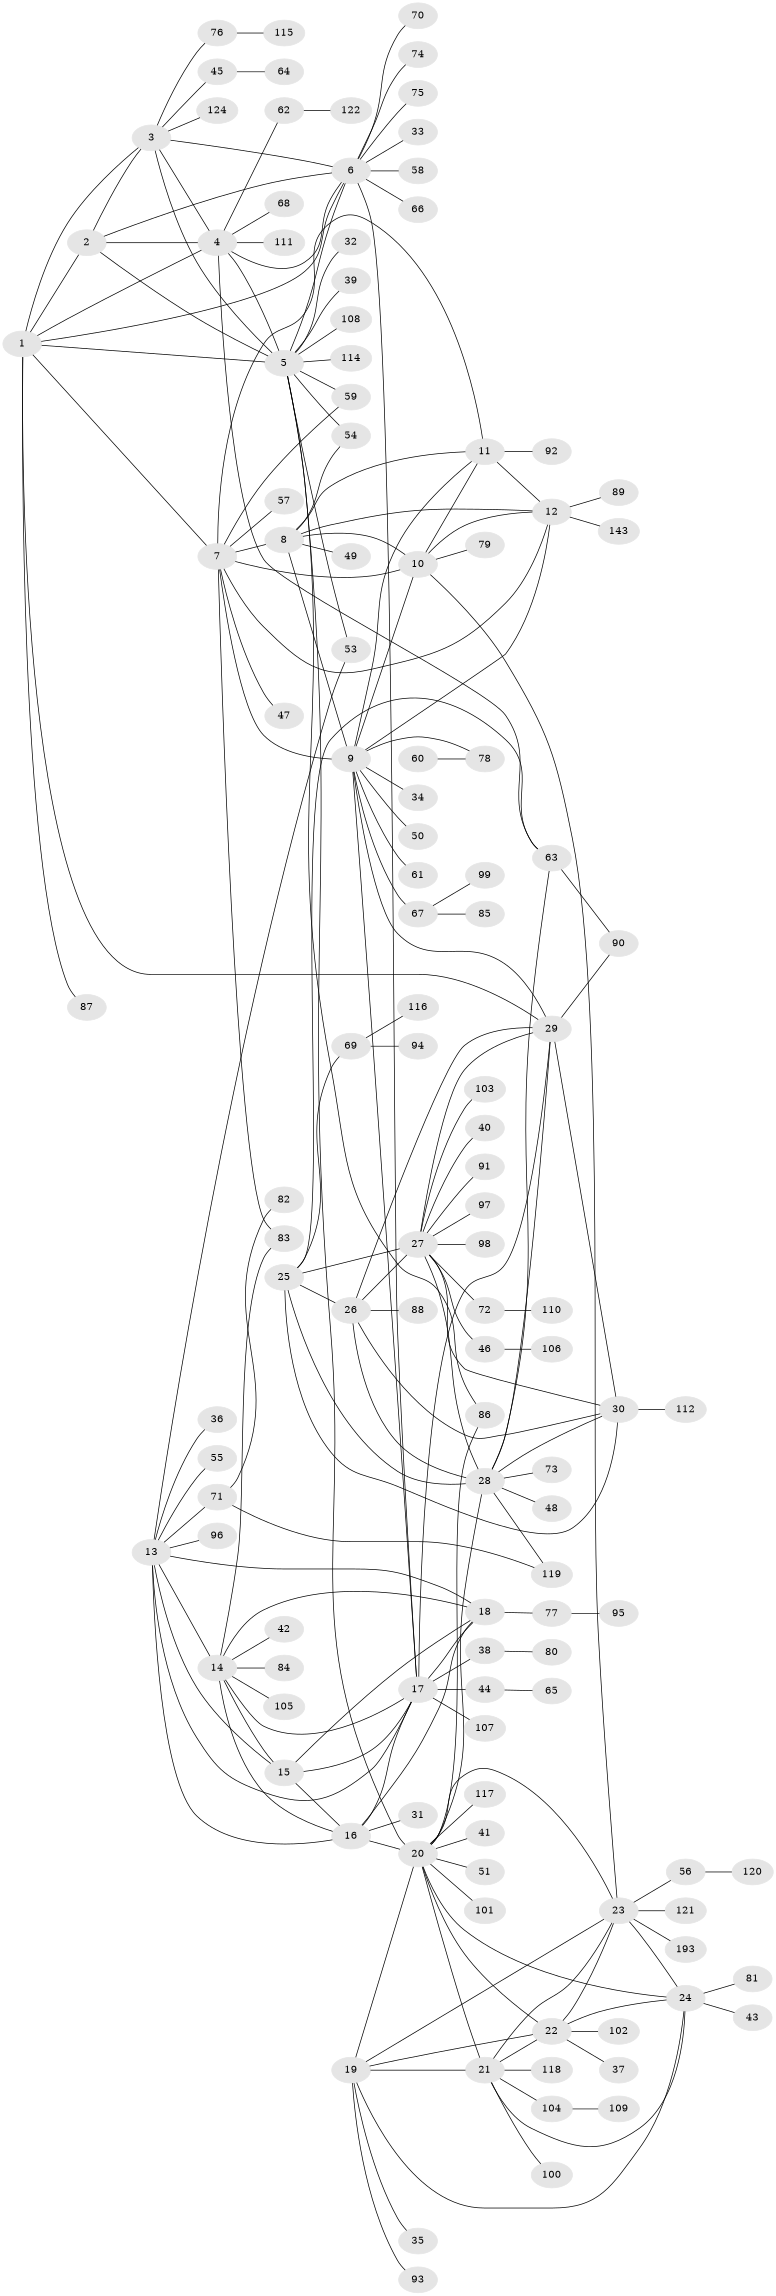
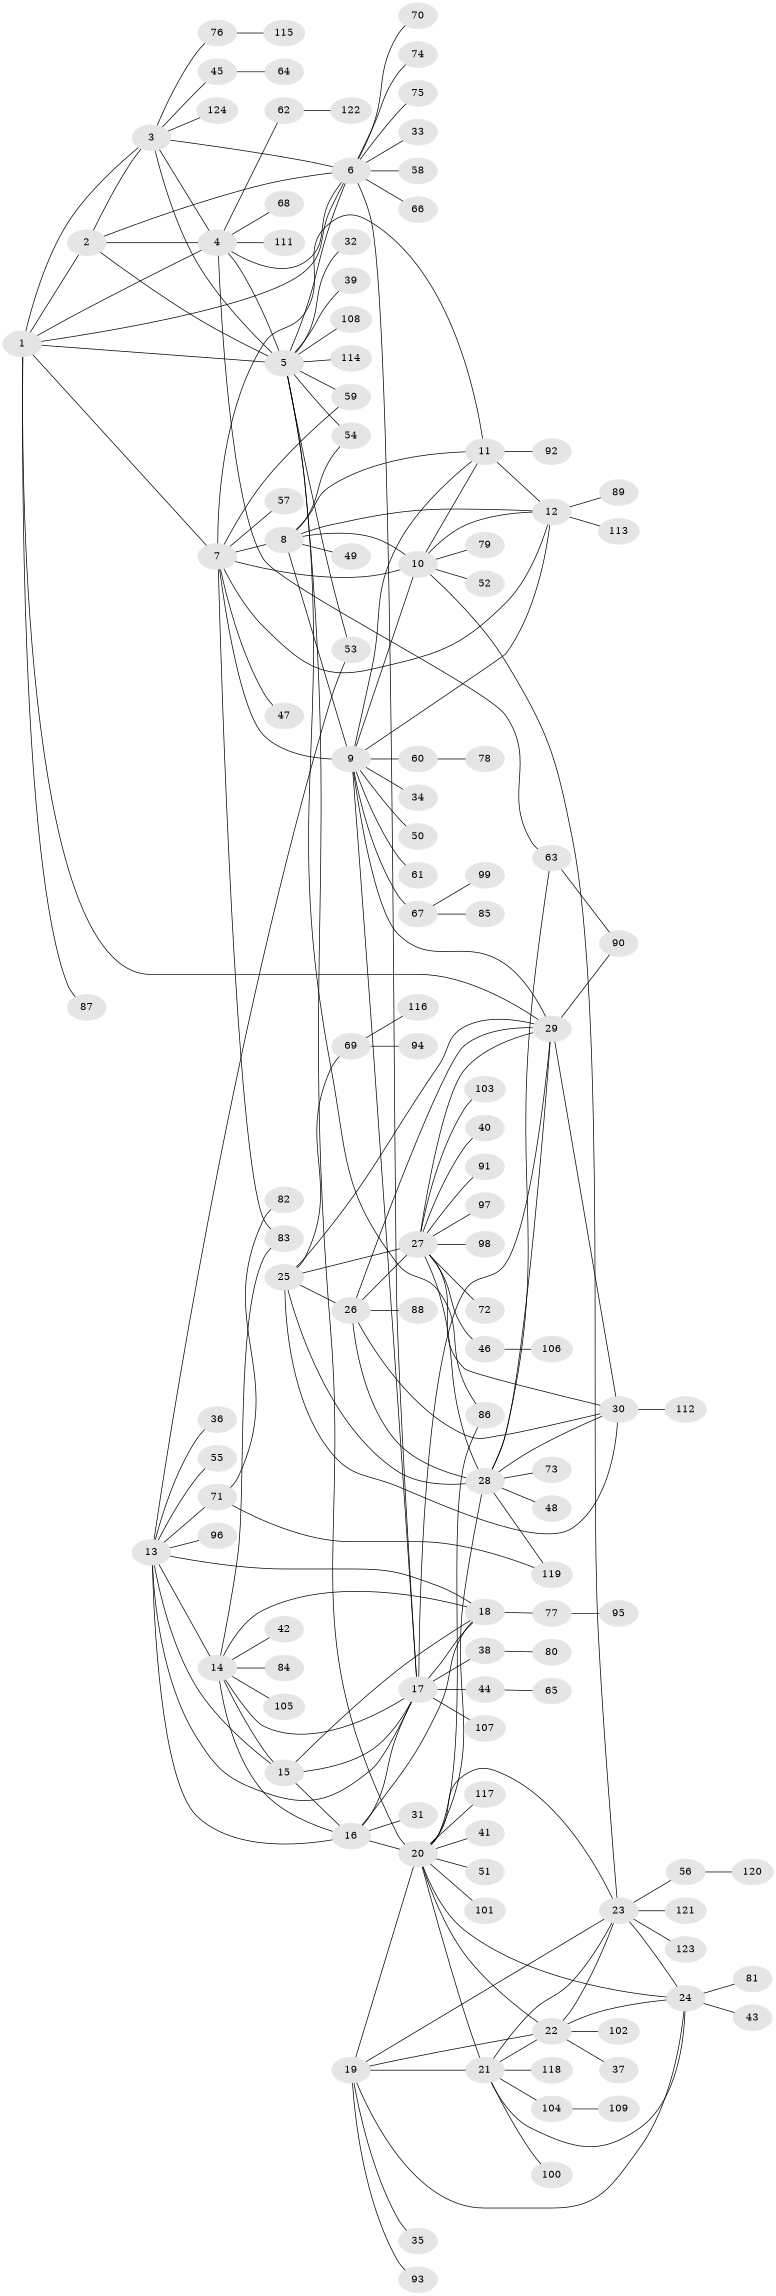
node "143": label "143" -> "113"
node "52": added
edge "9" -- "78": now "9" -- "60"
edge "63" -- "25": now "29" -- "25"
node "110": removed
node "193": label "193" -> "123"
